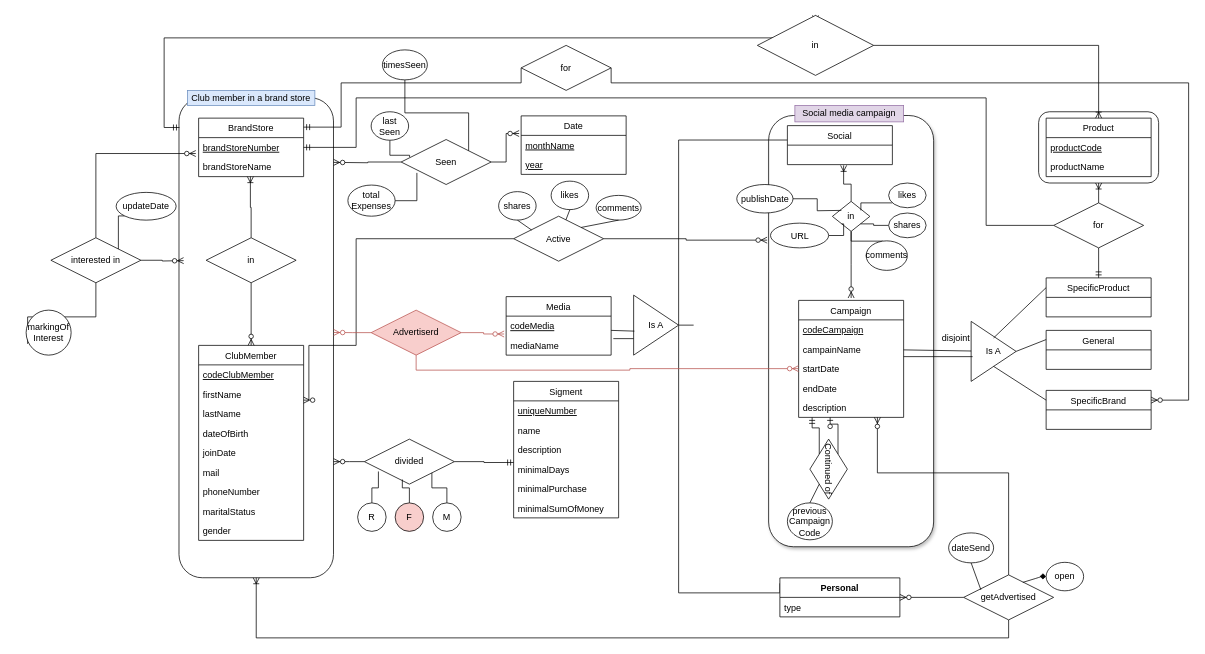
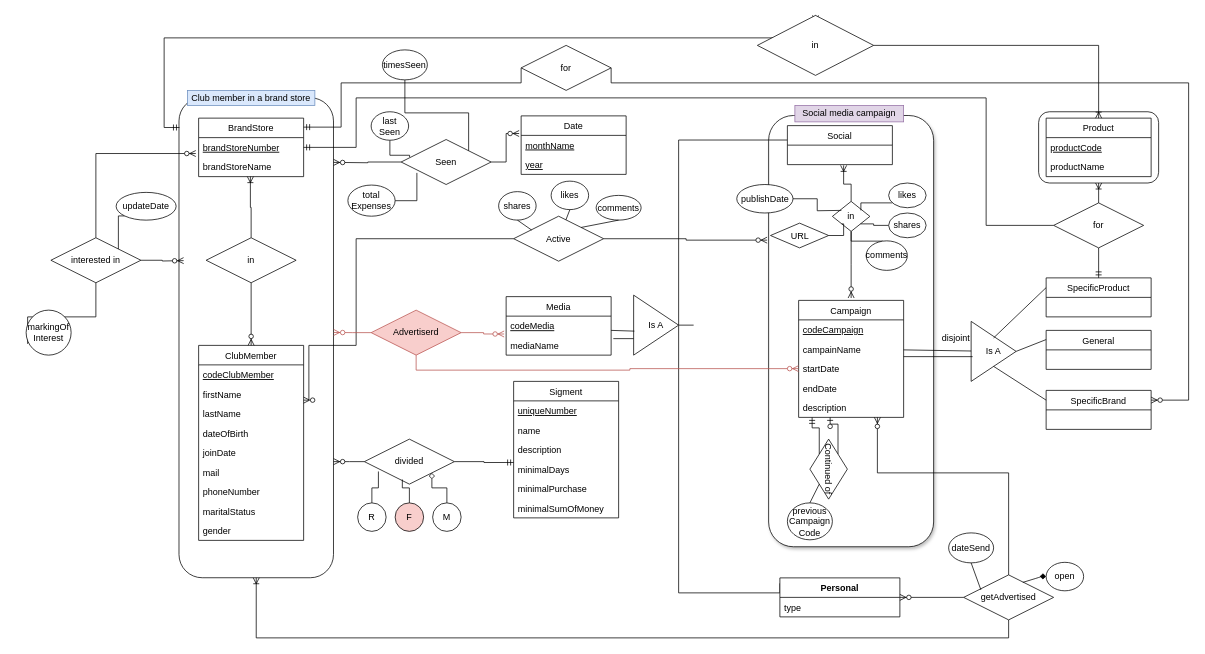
node "URL": shape ellipse -> diamond
edge "divided" -- "M": arrowhead none -> diamond
